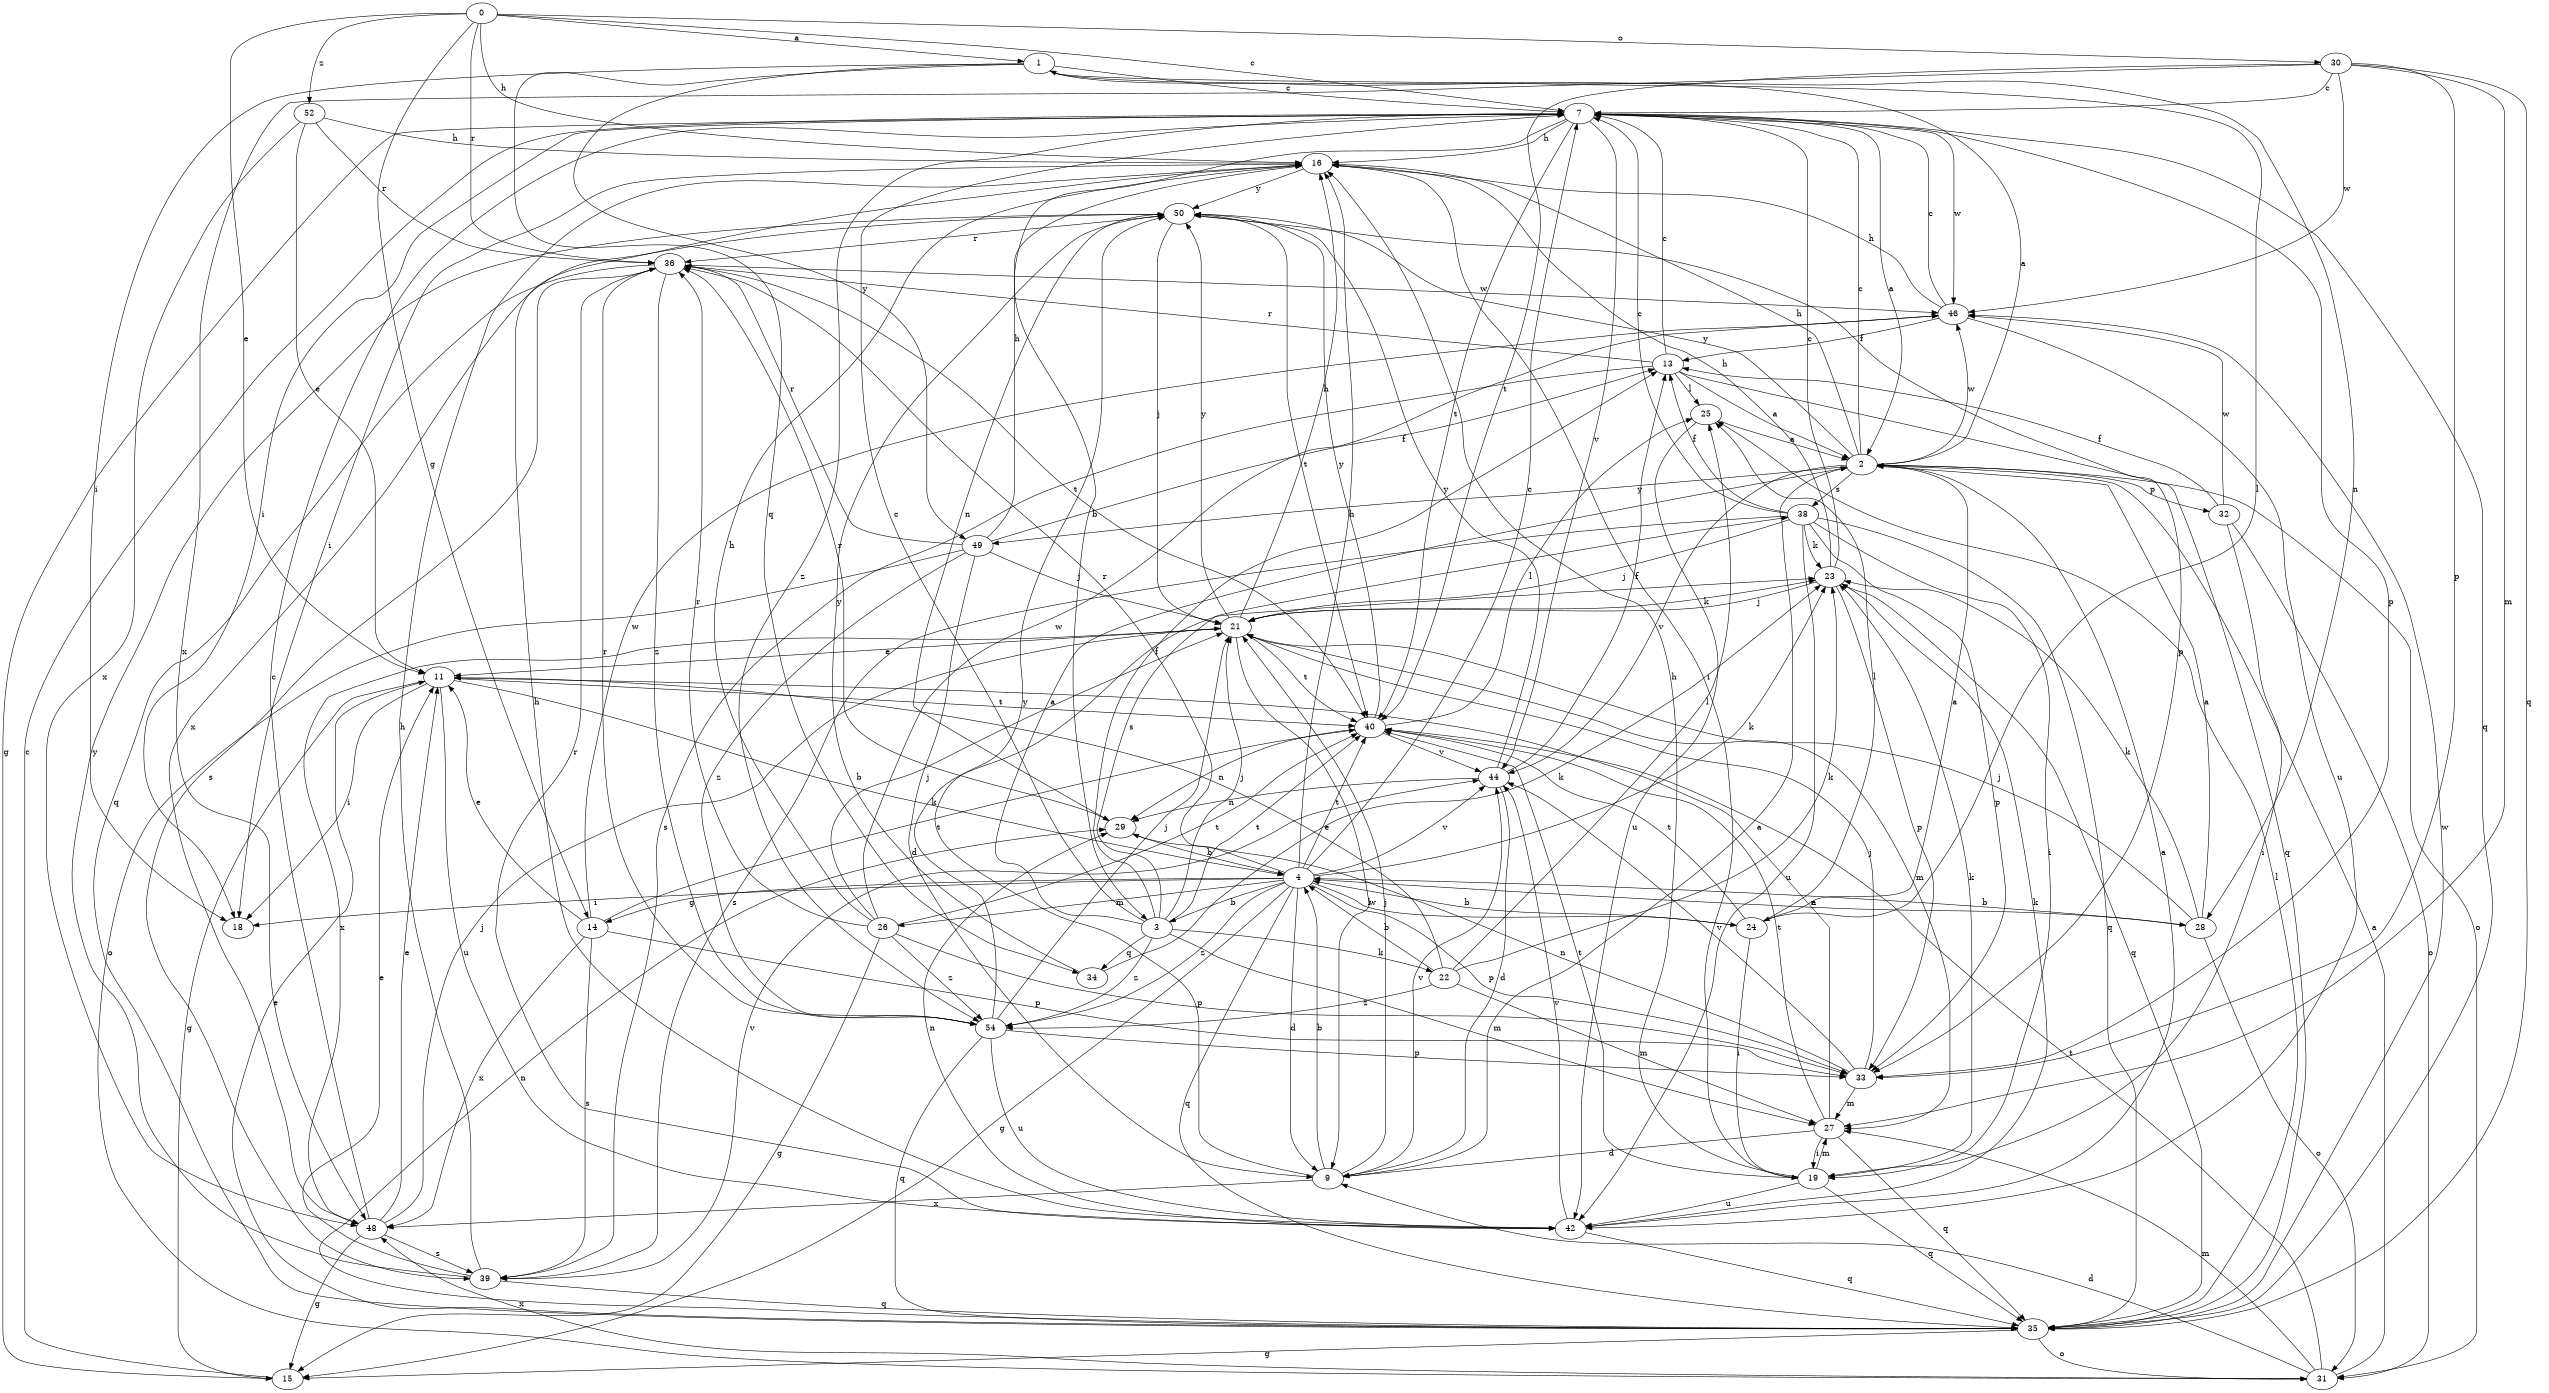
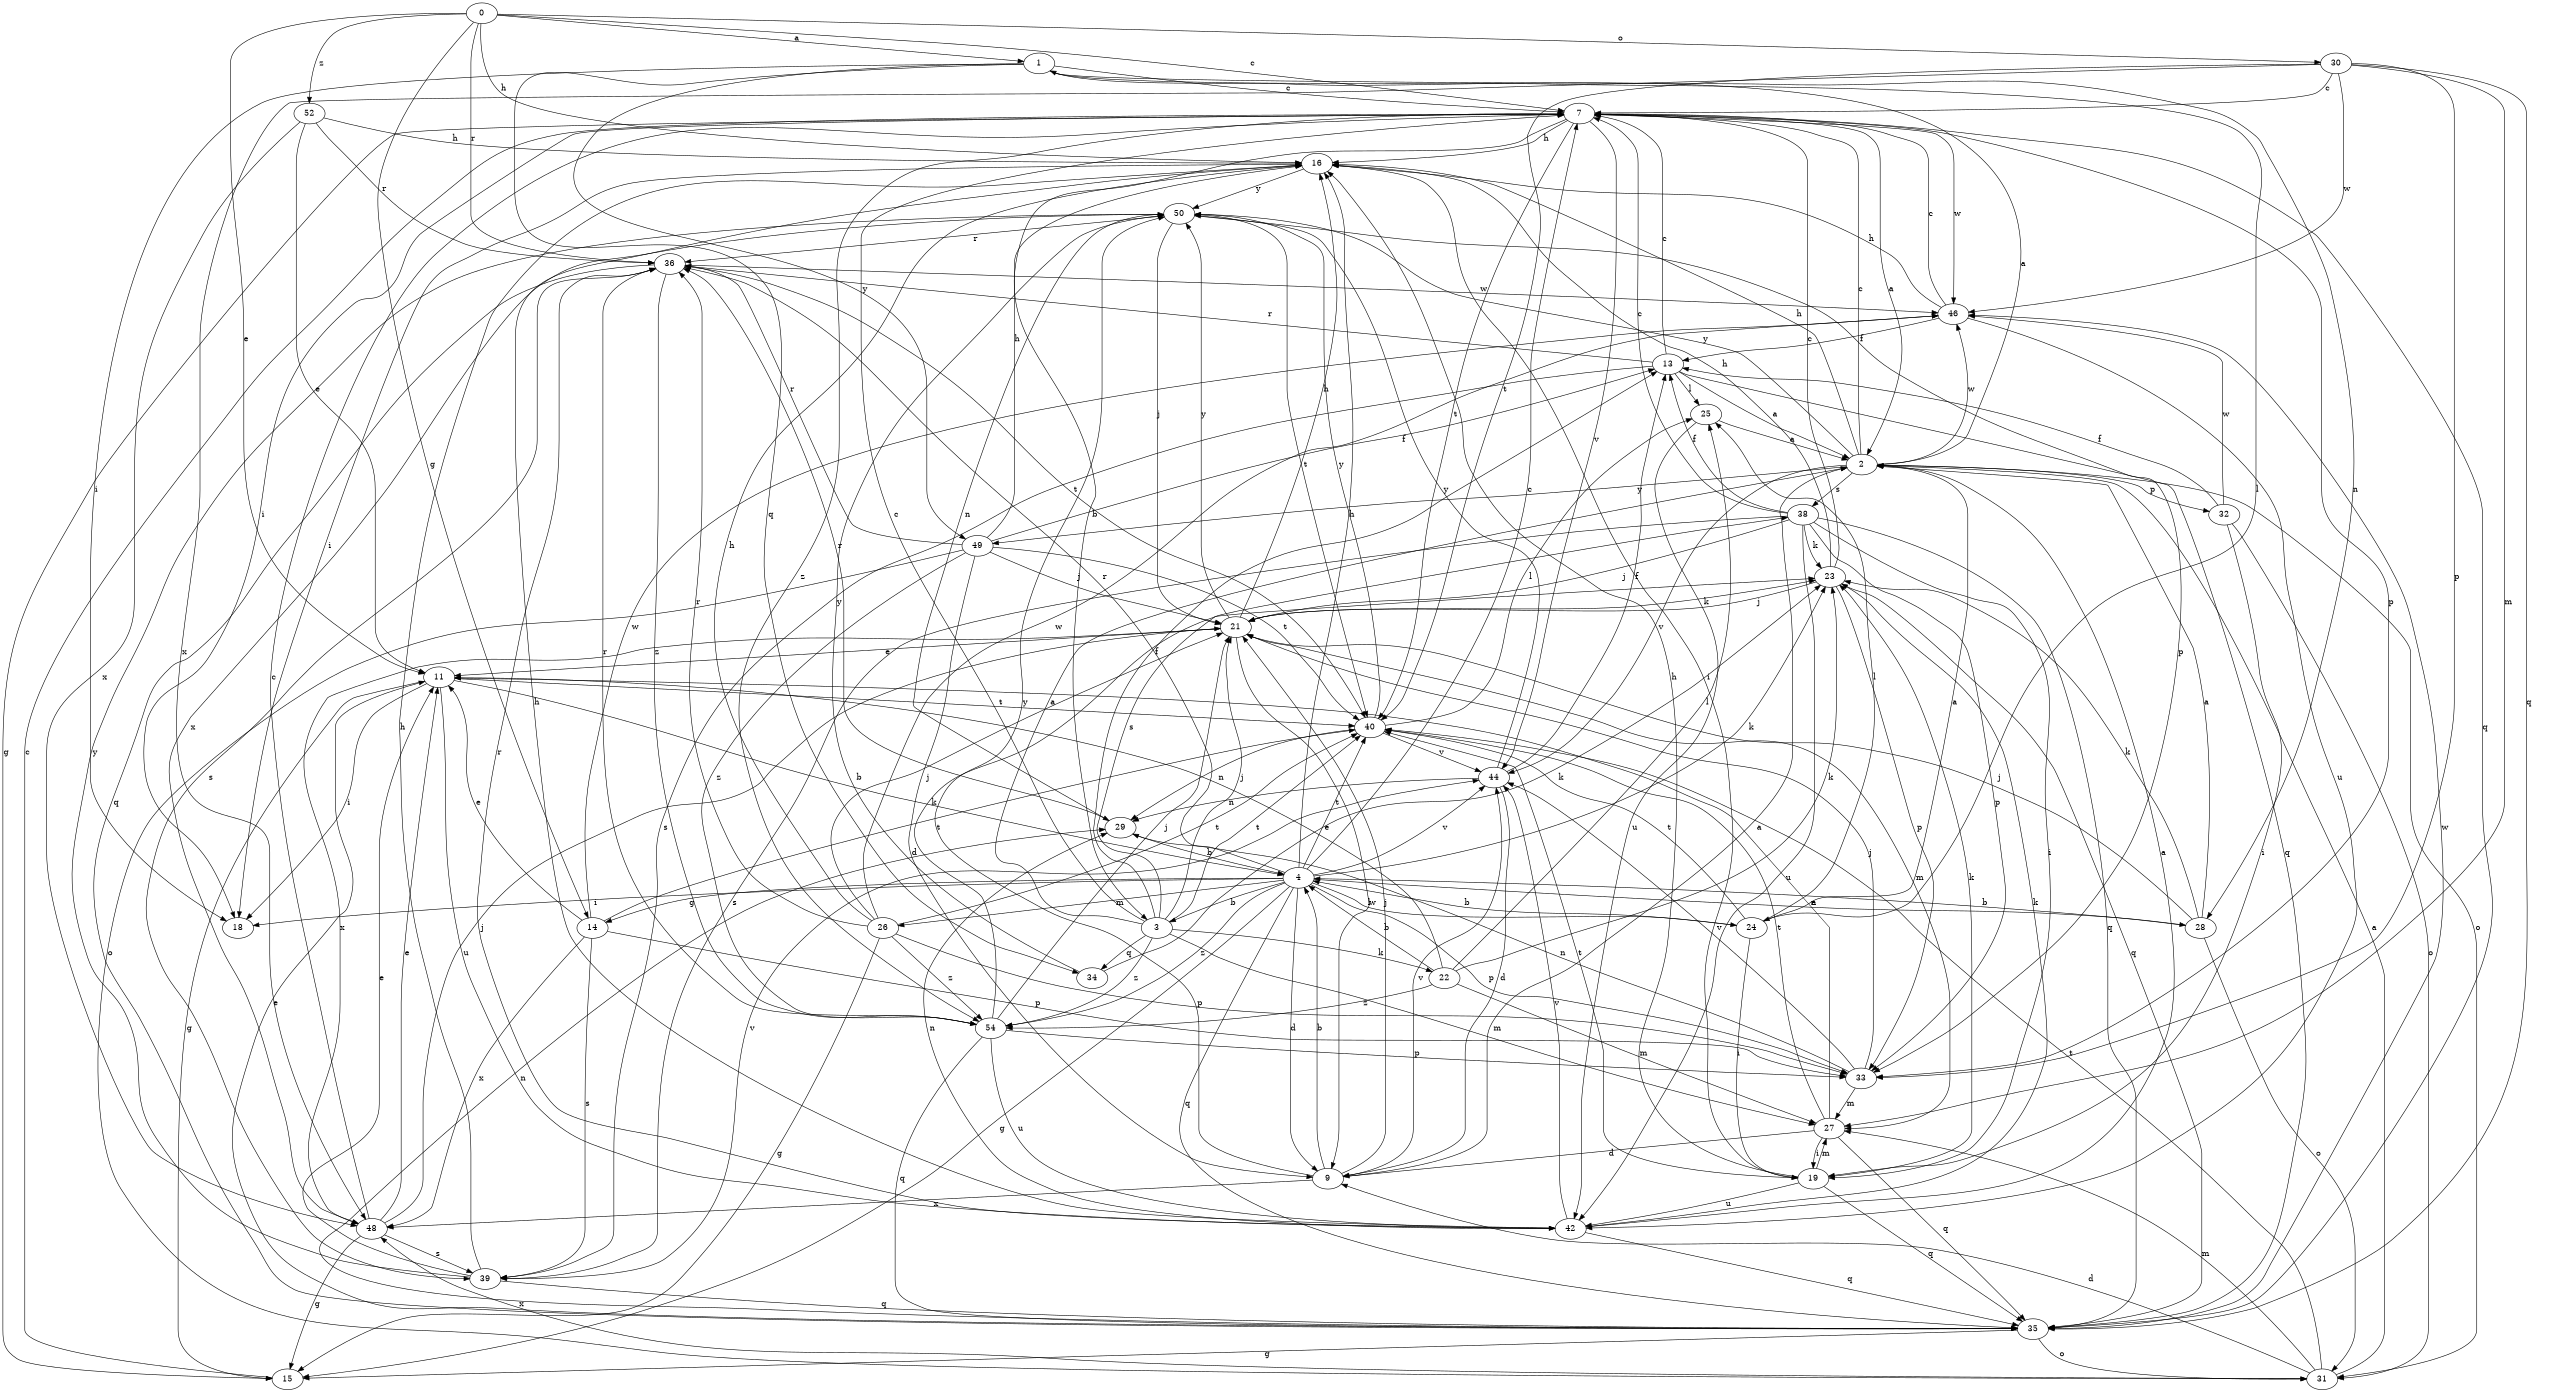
edge "21" -> "40": now "49" -> "40"
edge "35" -> "25": removed, label "l"
edge "36" -> "42": reversed
